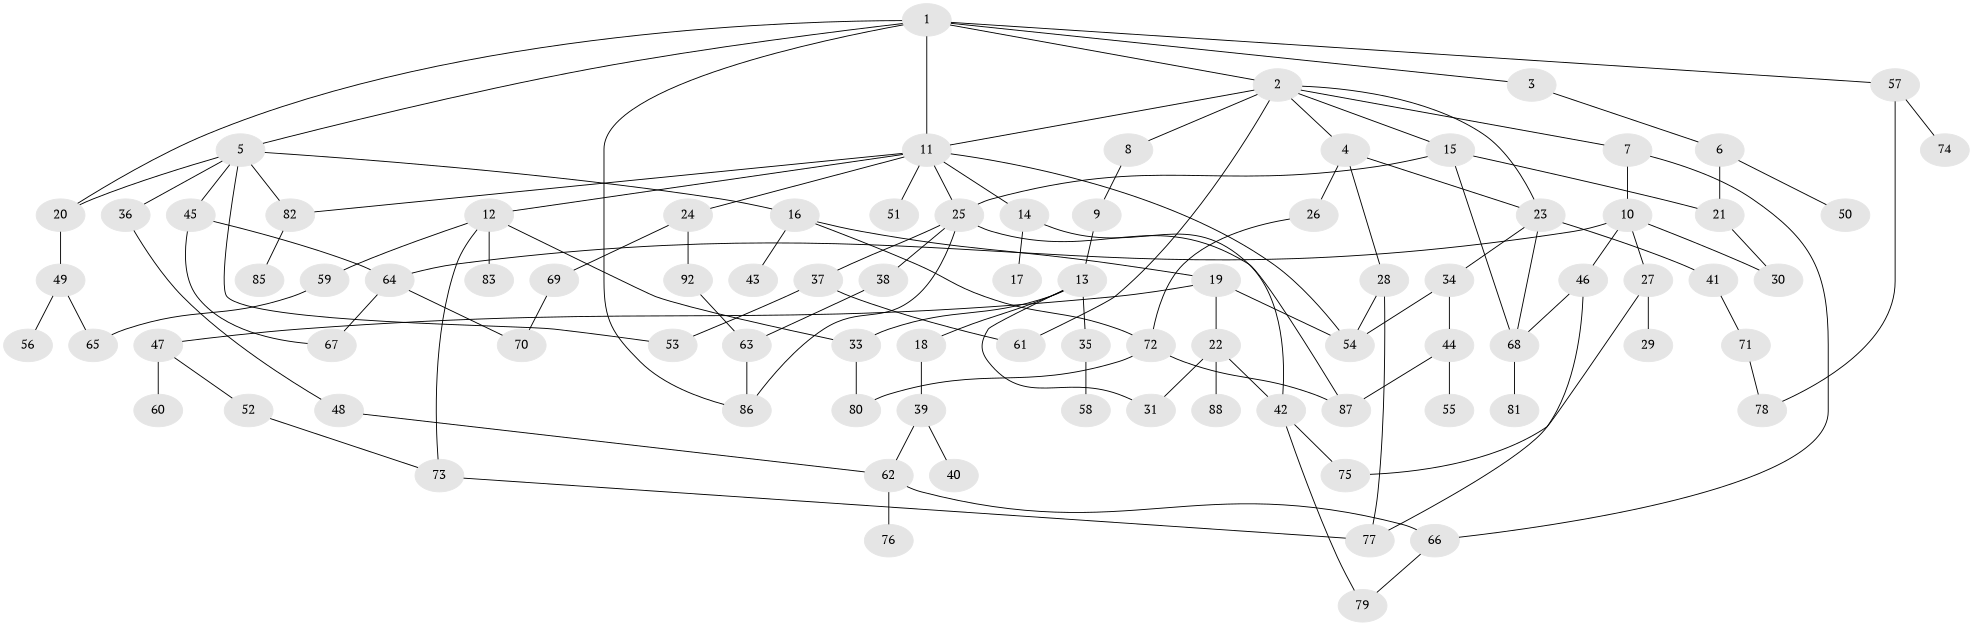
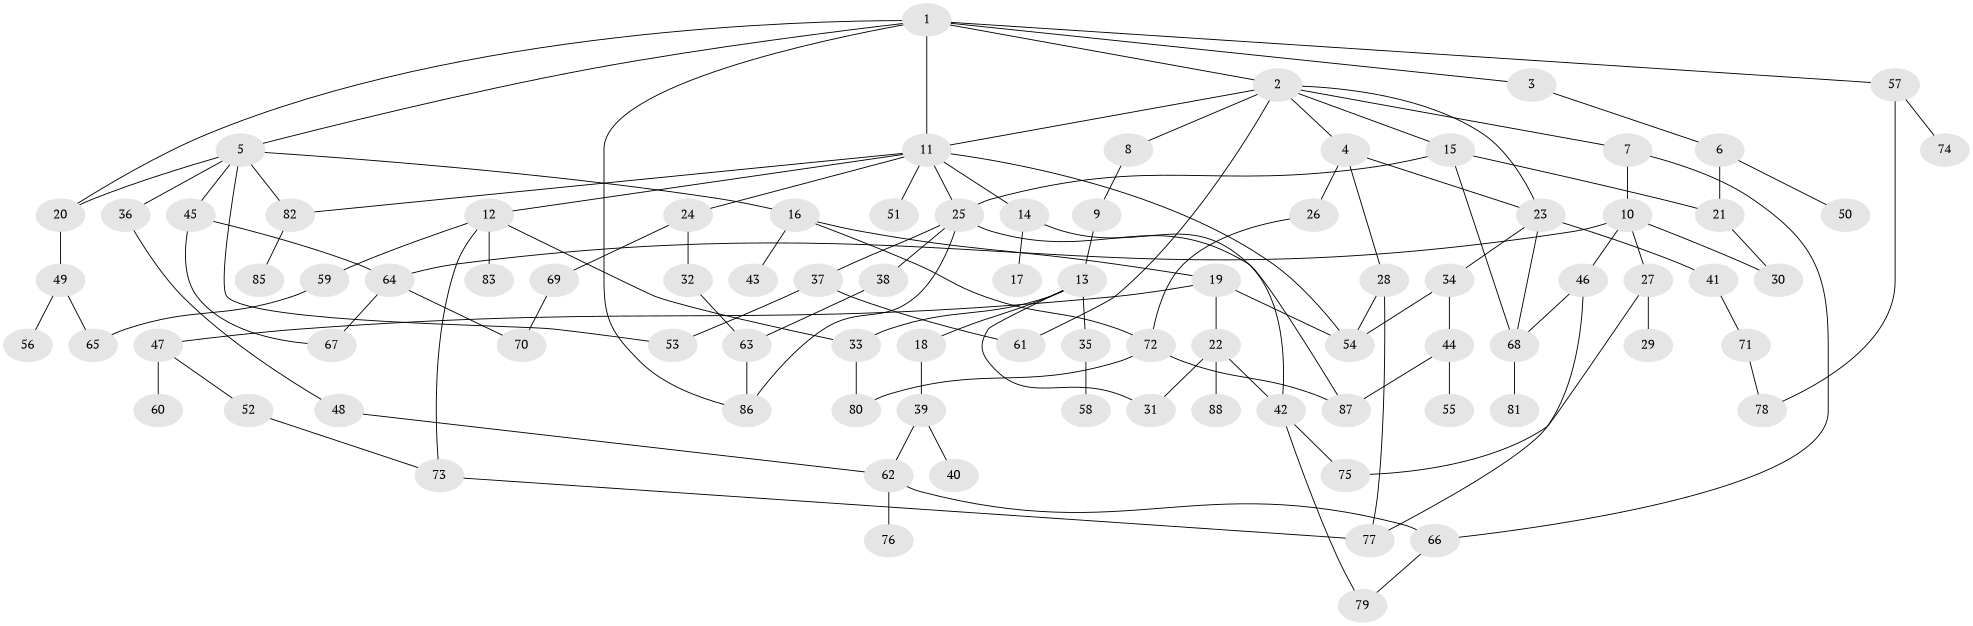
node "92": label "92" -> "32"
